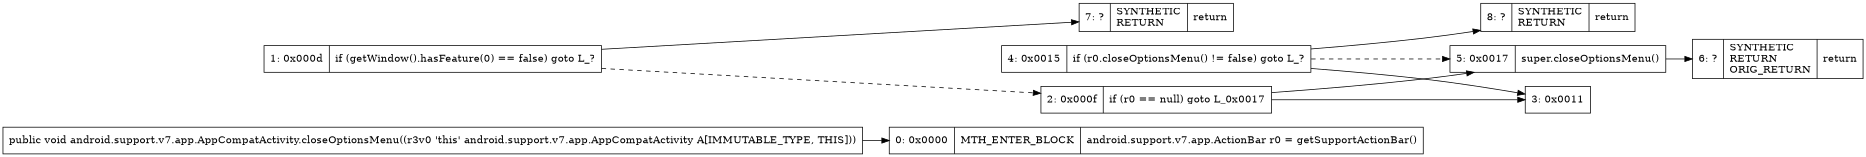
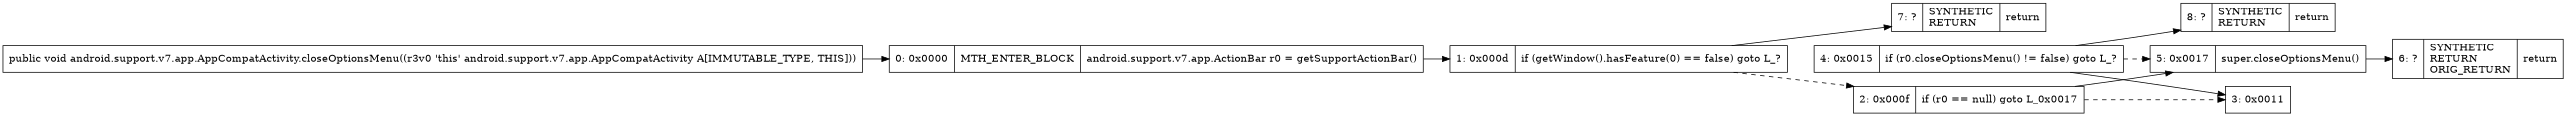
edge "0: 0x0000" -> "1: 0x000d": added
edge "2: 0x000f" -> "3: 0x0011": style solid -> dashed
